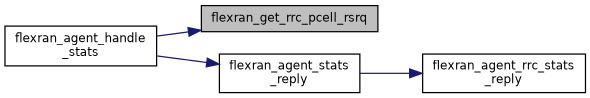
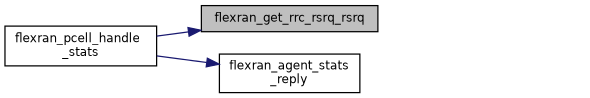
node "flexran_get_rrc_pcell_rsrq": label "flexran_get_rrc_pcell_rsrq" -> "flexran_get_rrc_rsrq_rsrq"
node "flexran_agent_handle _stats": label "flexran_agent_handle _stats" -> "flexran_pcell_handle _stats"
node "flexran_agent_rrc_stats _reply": removed
